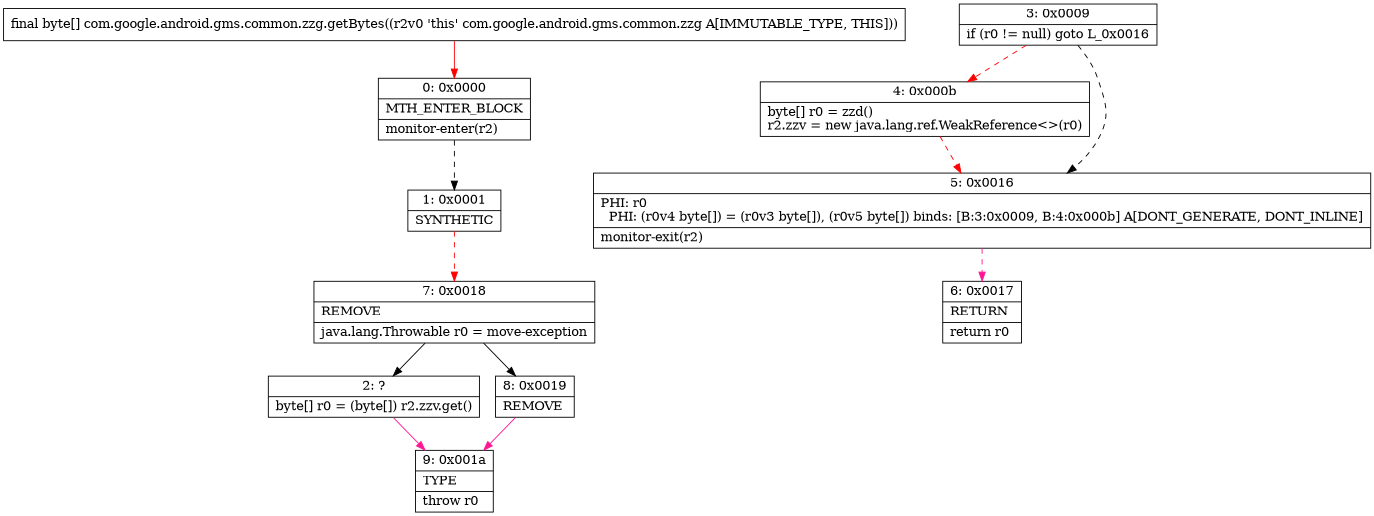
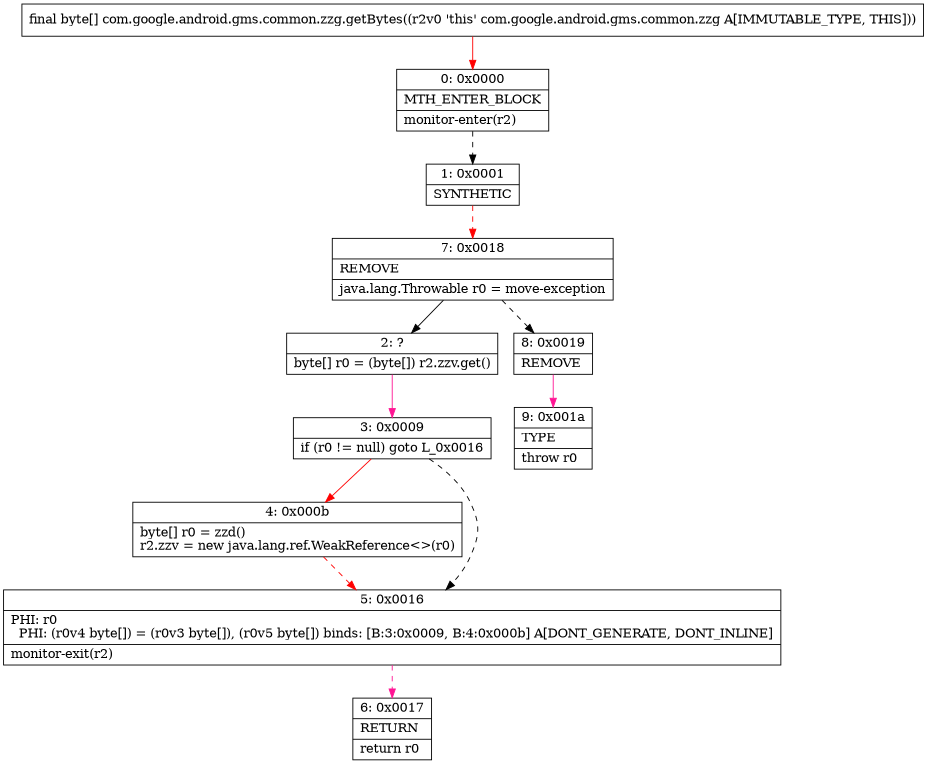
edge "3: 0x0009" -> "4: 0x000b": style dashed -> solid
edge "7: 0x0018" -> "8: 0x0019": style solid -> dashed
edge "2: ?" -> "9: 0x001a": now "2: ?" -> "3: 0x0009"
